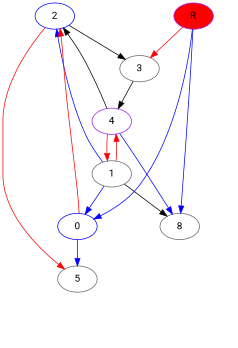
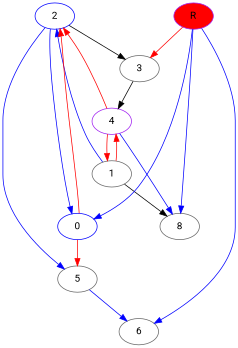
edge "4" -> "2": color black -> red
edge "2" -> "5": color red -> blue
edge "1" -> "0": now "2" -> "0"
edge "0" -> "5": color blue -> red
node "6": added
